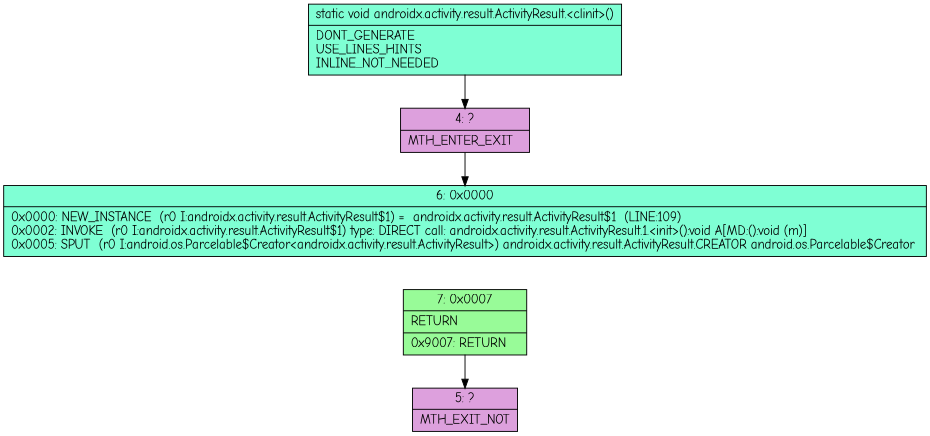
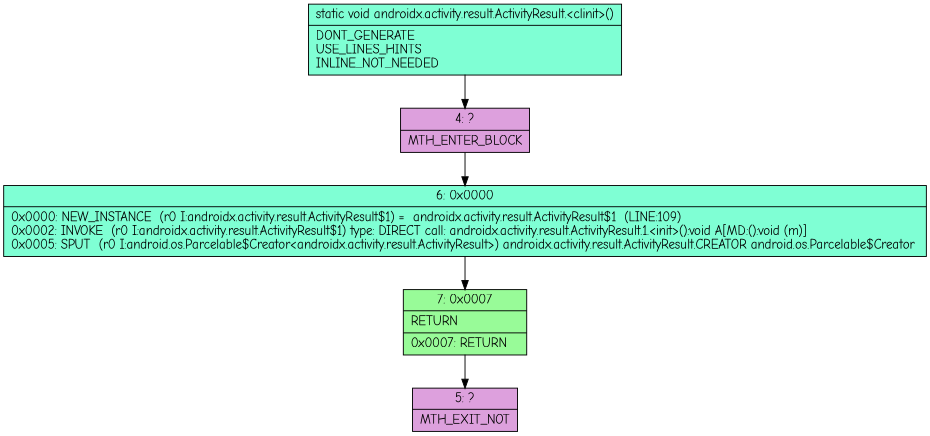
node "4: ?": text "MTH_ENTER_EXIT" -> "MTH_ENTER_BLOCK"
edge "6: 0x0000" -> "7: 0x0007": added
node "7: 0x0007": text "0x9007: RETURN" -> "0x0007: RETURN"
